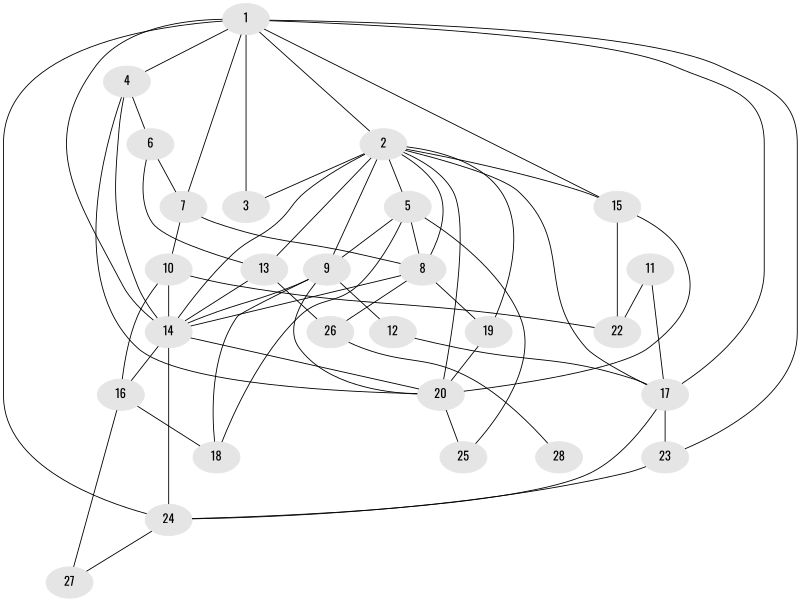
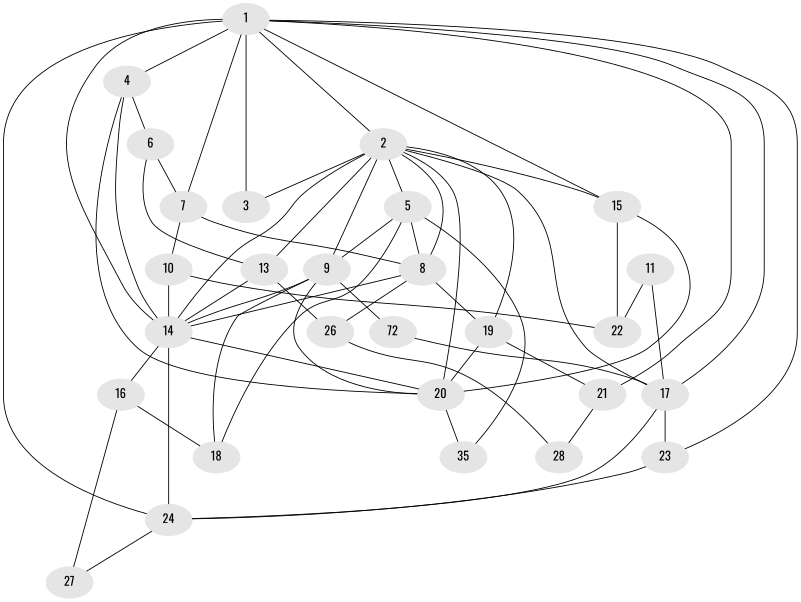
edge "10" -- "16": removed
node "12": label "12" -> "72"
node "21": added
node "25": label "25" -> "35"
